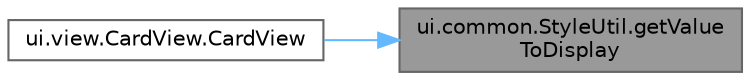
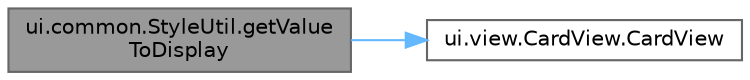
edge "ui.view.CardView.CardView" -> "ui.common.StyleUtil.getValue ToDisplay": reversed
